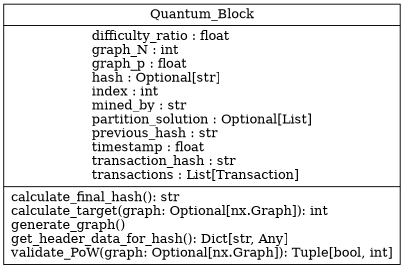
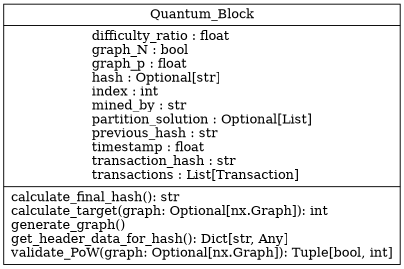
node "Quantum_Block": text "graph_N : int" -> "graph_N : bool"
